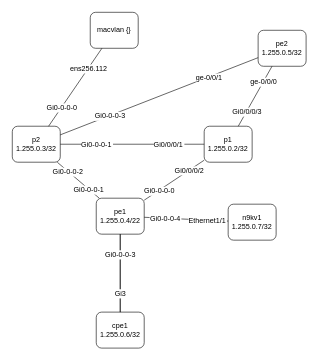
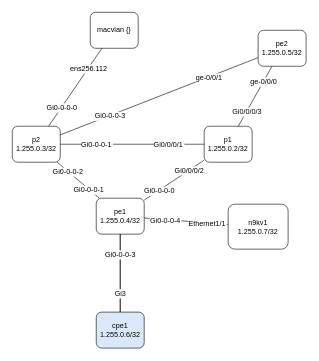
node "pe1 1.255.0.4/22": label "pe1 1.255.0.4/22" -> "pe1 1.255.0.4/32"
node "n9kv1 1.255.0.7/32": size 48x36 -> 60x45
node "cpe1 1.255.0.6/32": fillcolor #ffffff -> #dae8fc
